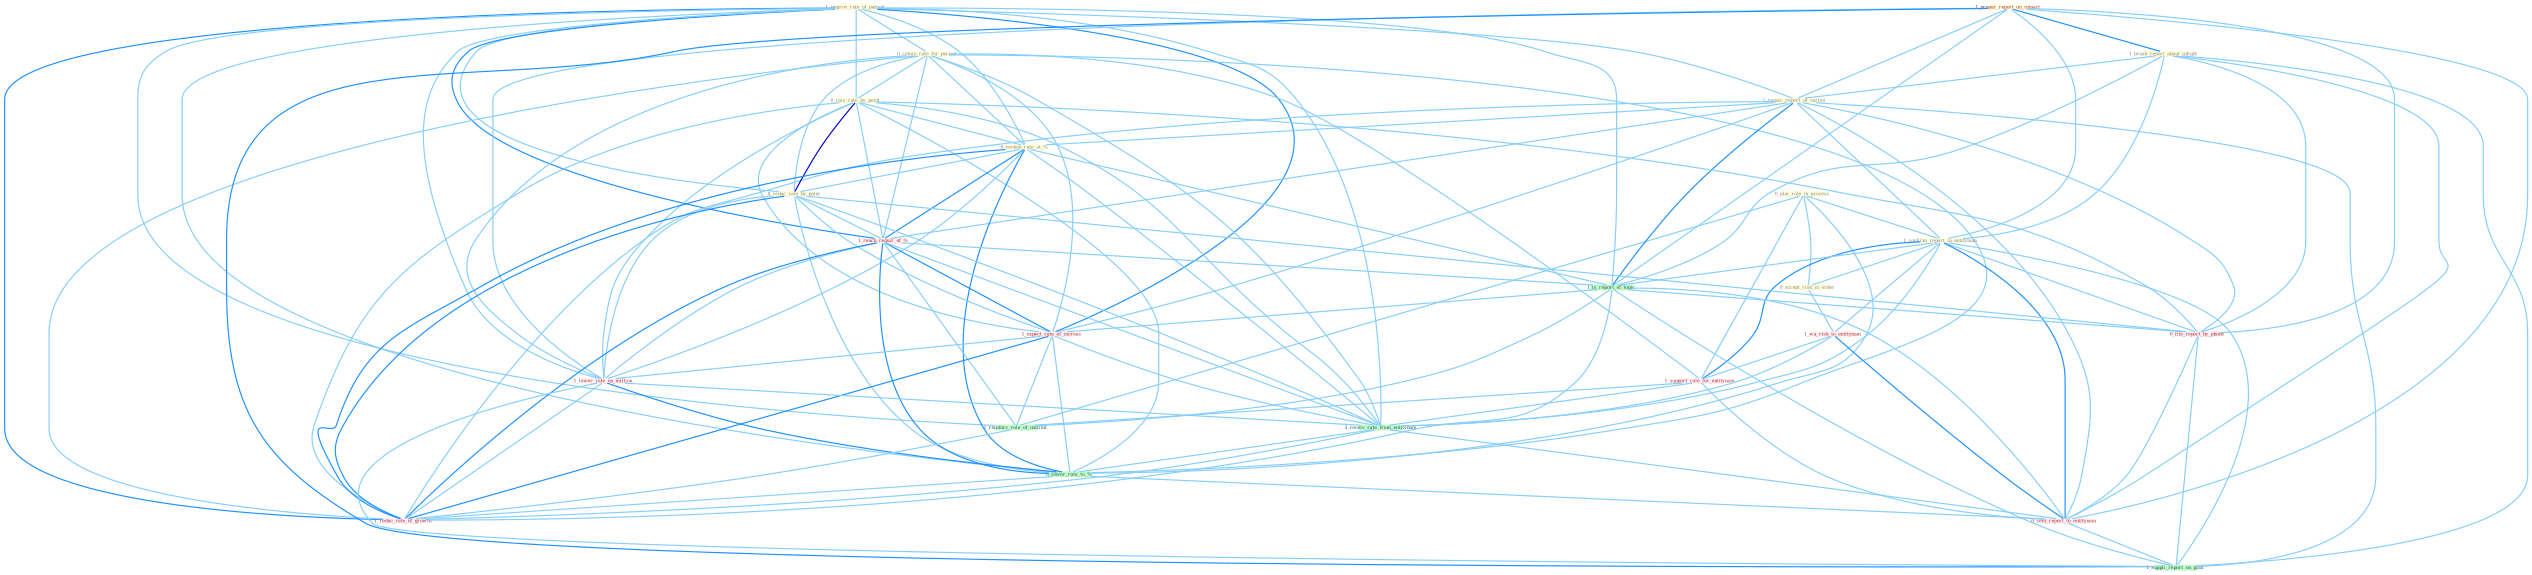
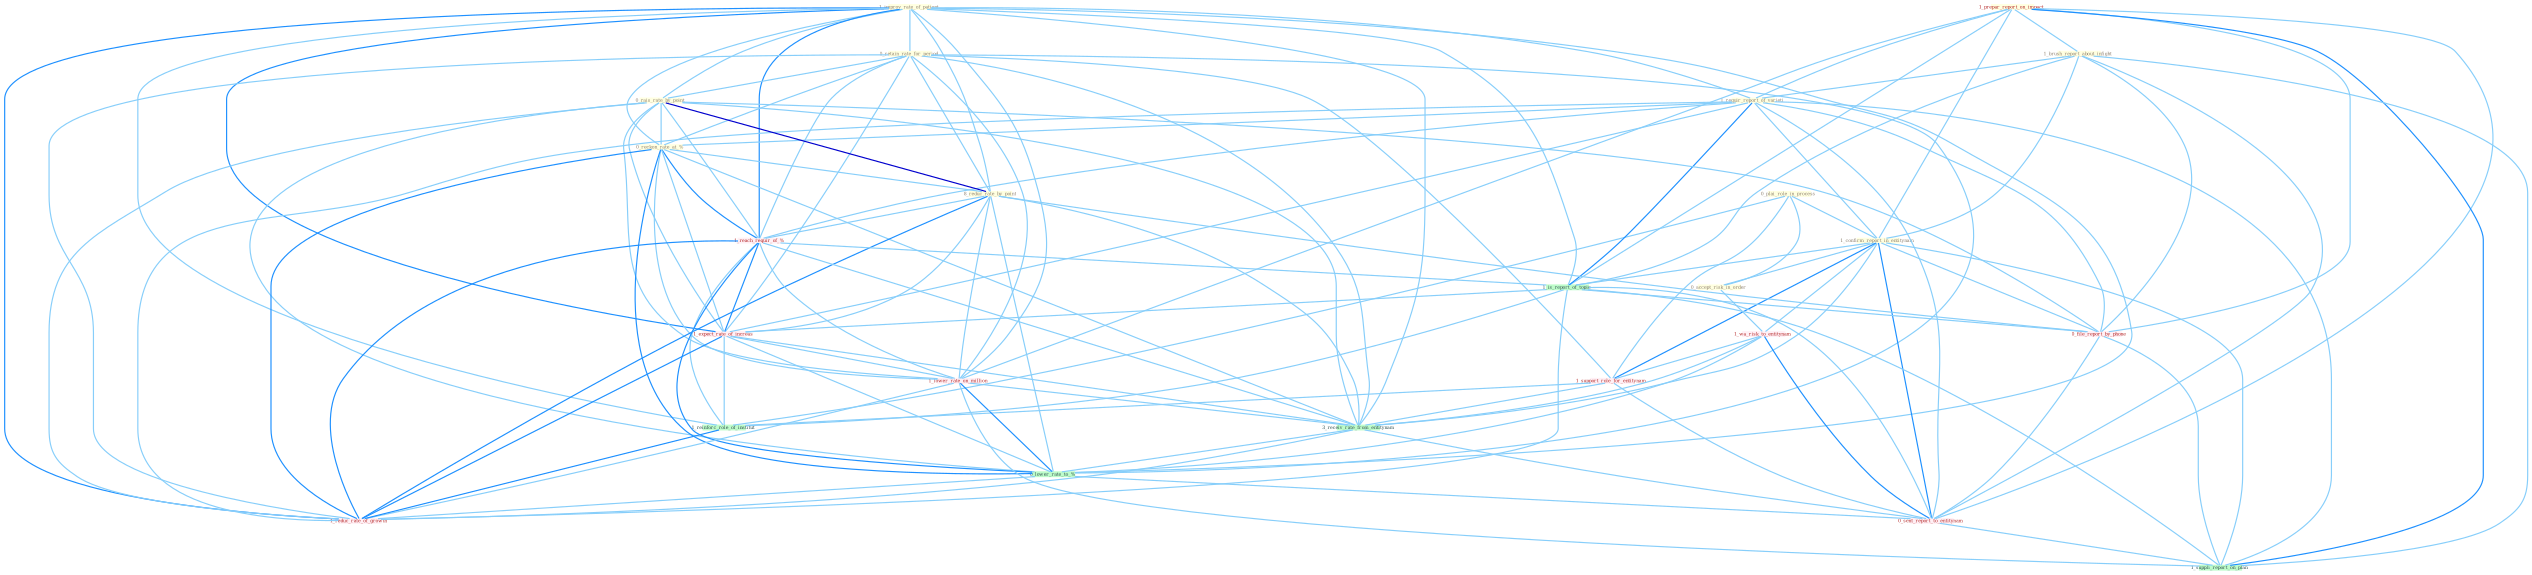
edge "1_prepar_report_on_impact" -- "1_brush_report_about_infight": color #1e90ff -> #87cefa
edge "0_reckon_rate_at_%" -- "1_is_report_of_topic": now "0_reckon_rate_at_%" -- "1_expect_rate_of_increas"
edge "0_plai_role_in_process" -- "0_lower_rate_to_%": now "1_wa_risk_to_entitynam" -- "0_lower_rate_to_%"
edge "1_reinforc_role_of_institut" -- "1_reduc_rate_of_growth": color #87cefa -> #1e90ff
